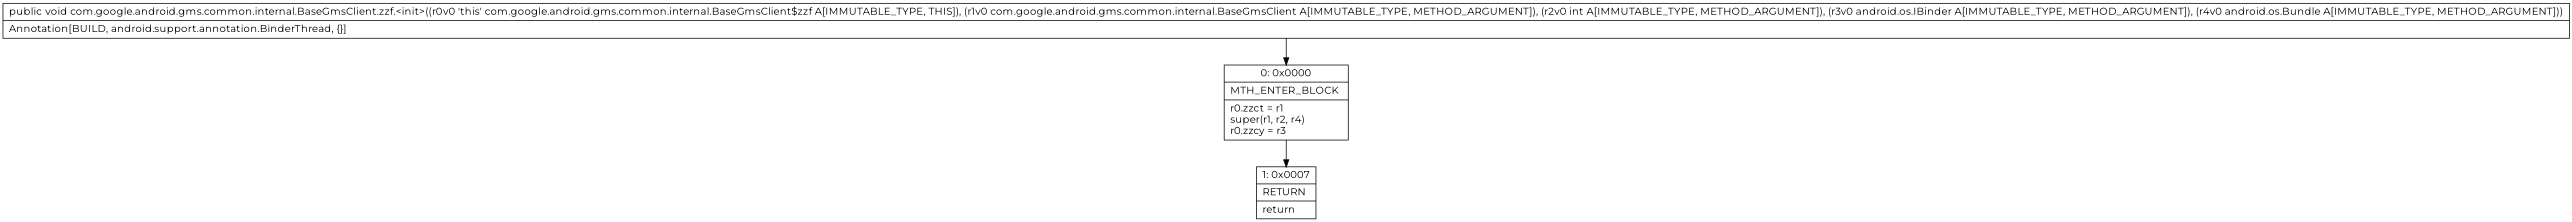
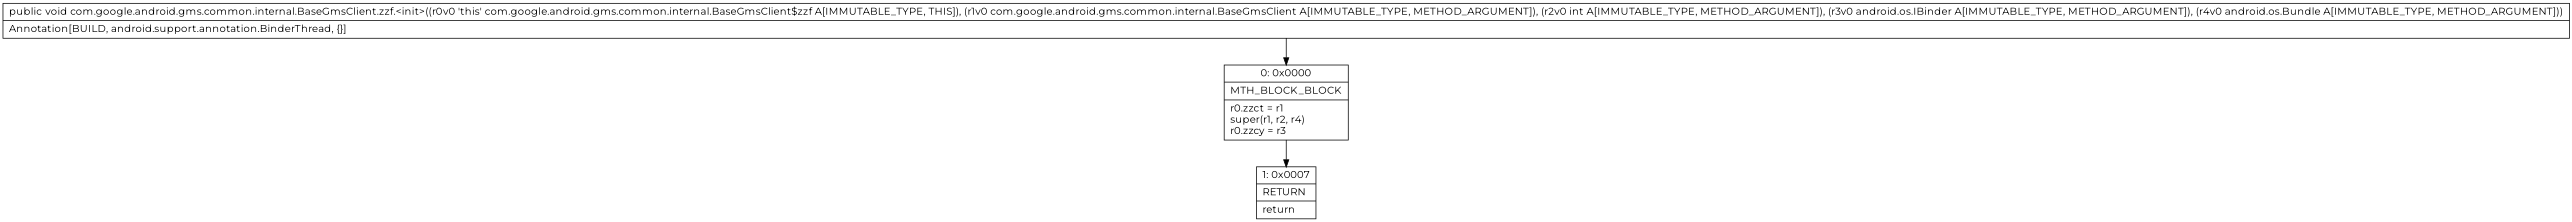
node "0: 0x0000": text "MTH_ENTER_BLOCK" -> "MTH_BLOCK_BLOCK"
